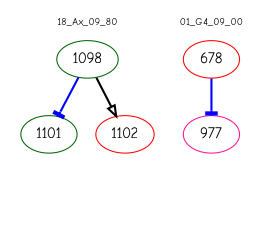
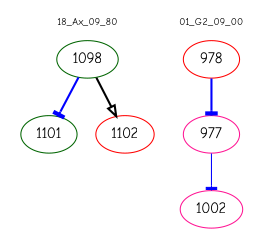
cluster "01_G4_09_00": label "01_G4_09_00" -> "01_G2_09_00"
node "678": label "678" -> "978"
node "1002": added
